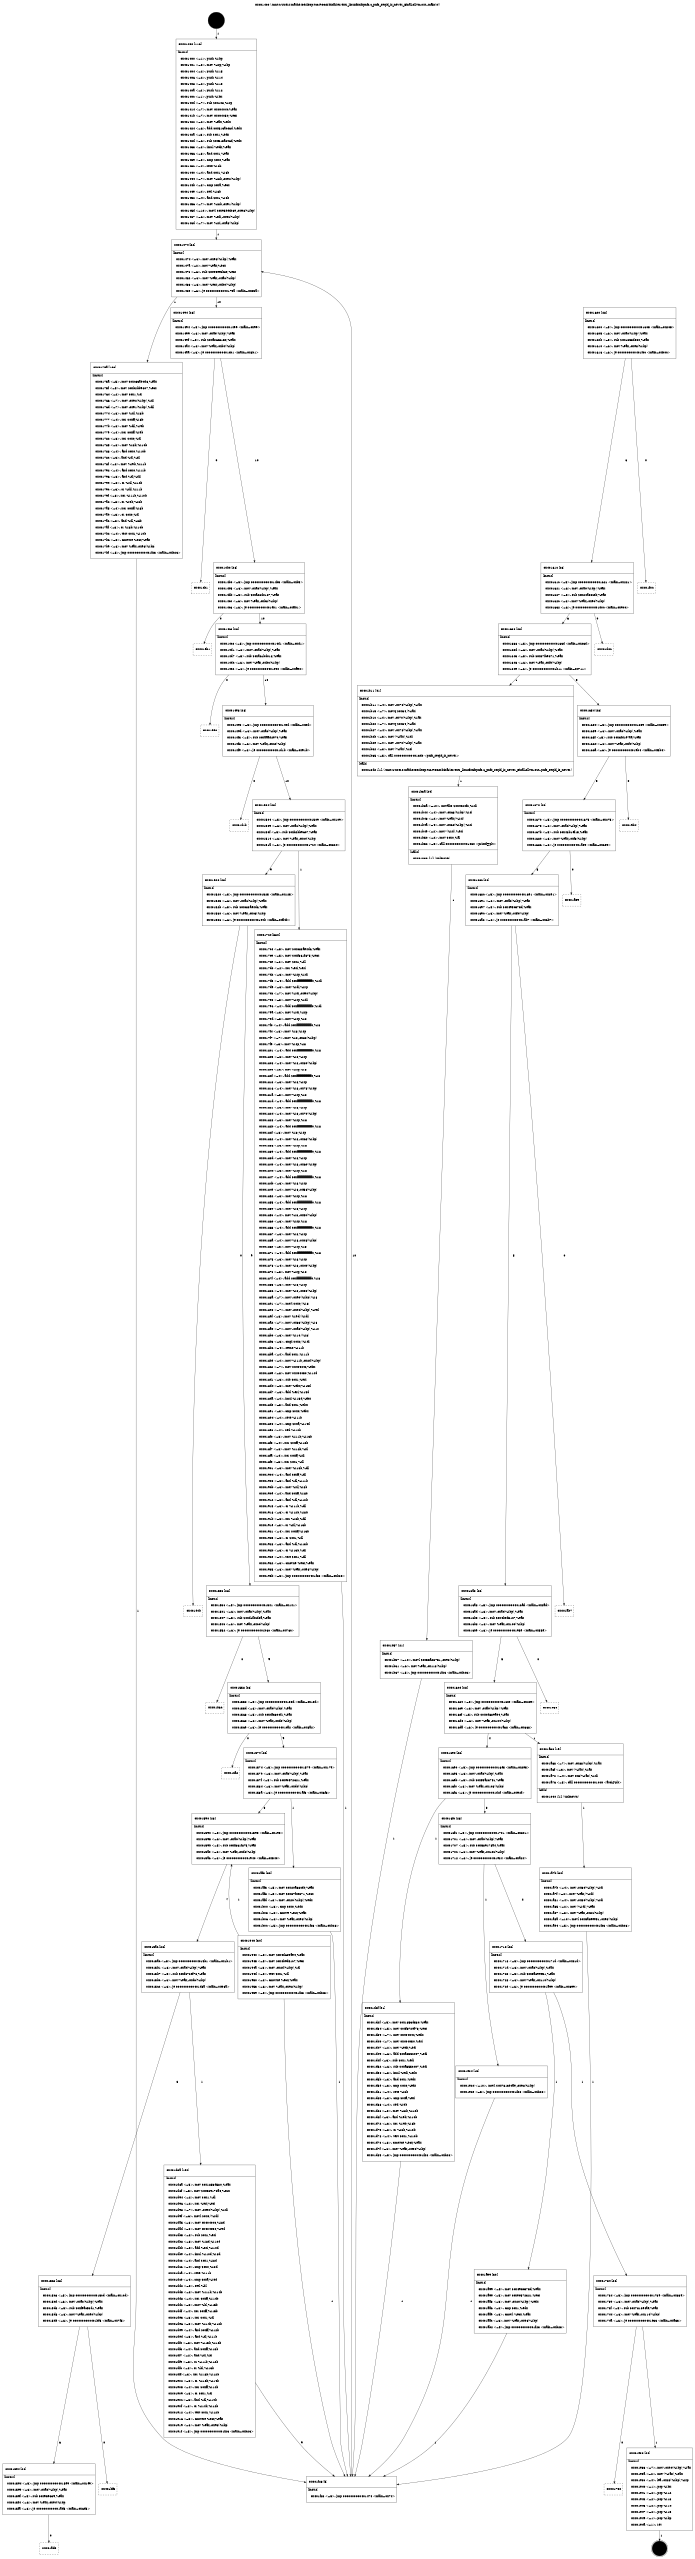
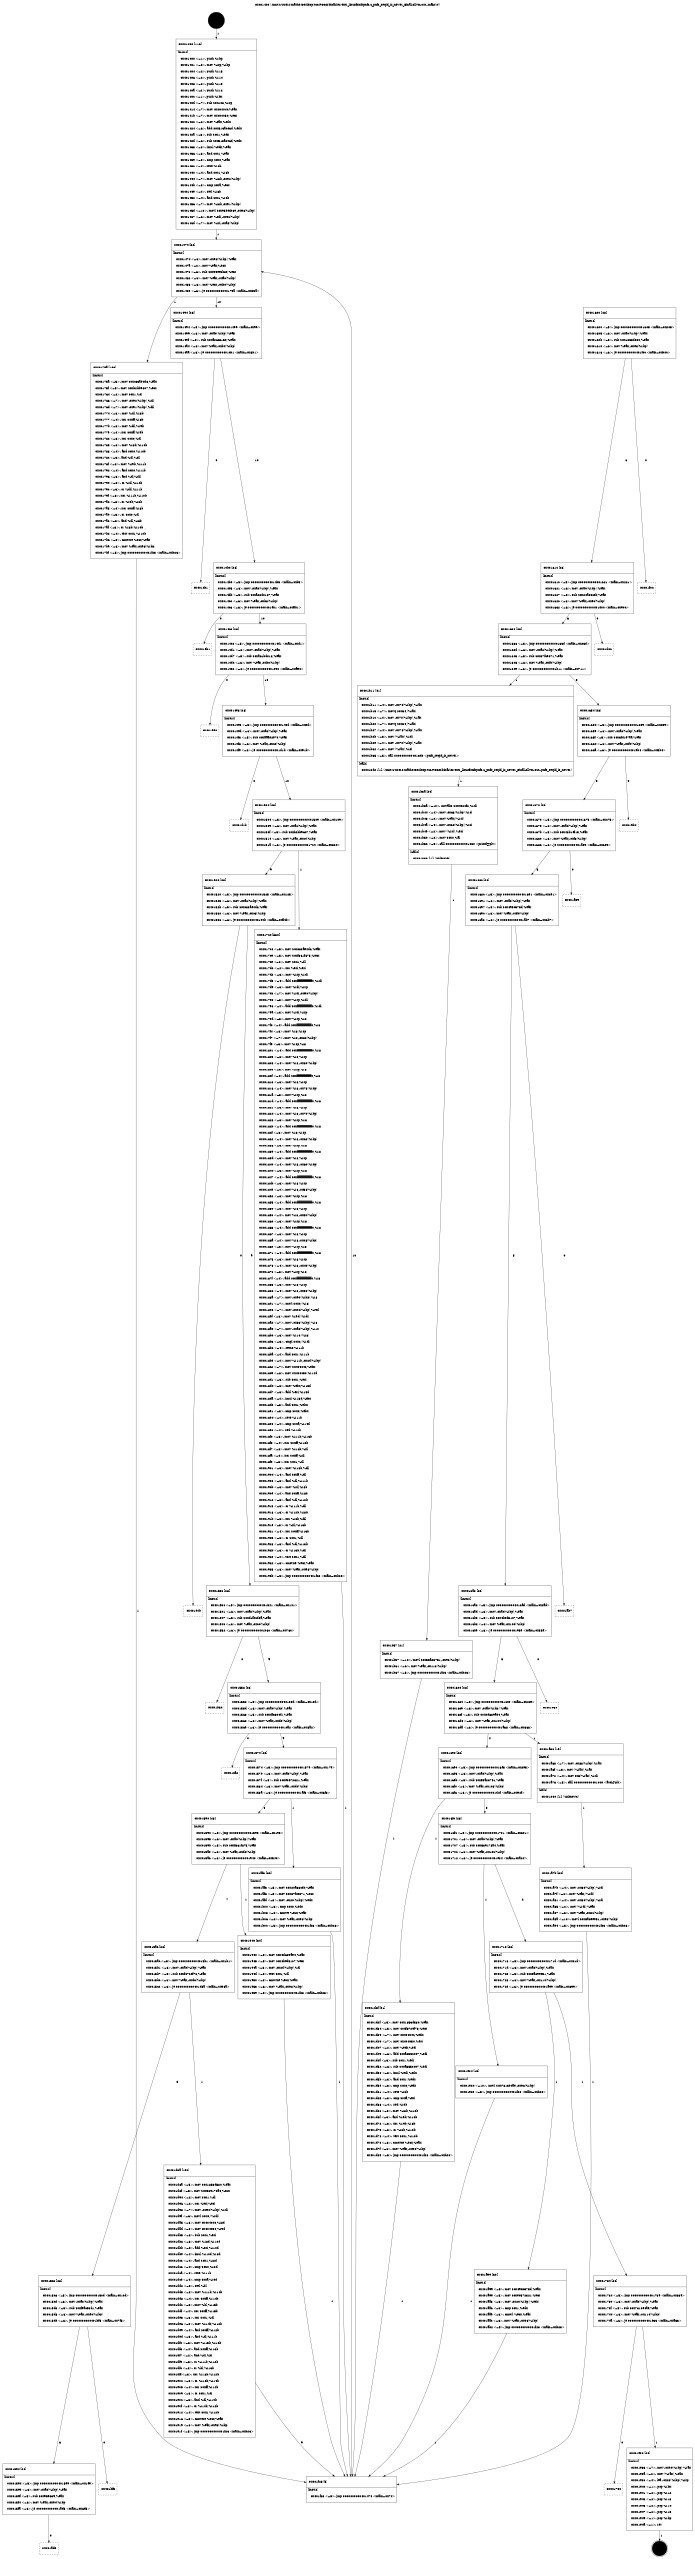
edge "0x401940 [30]" -> "0x401590 [28]": reversed
